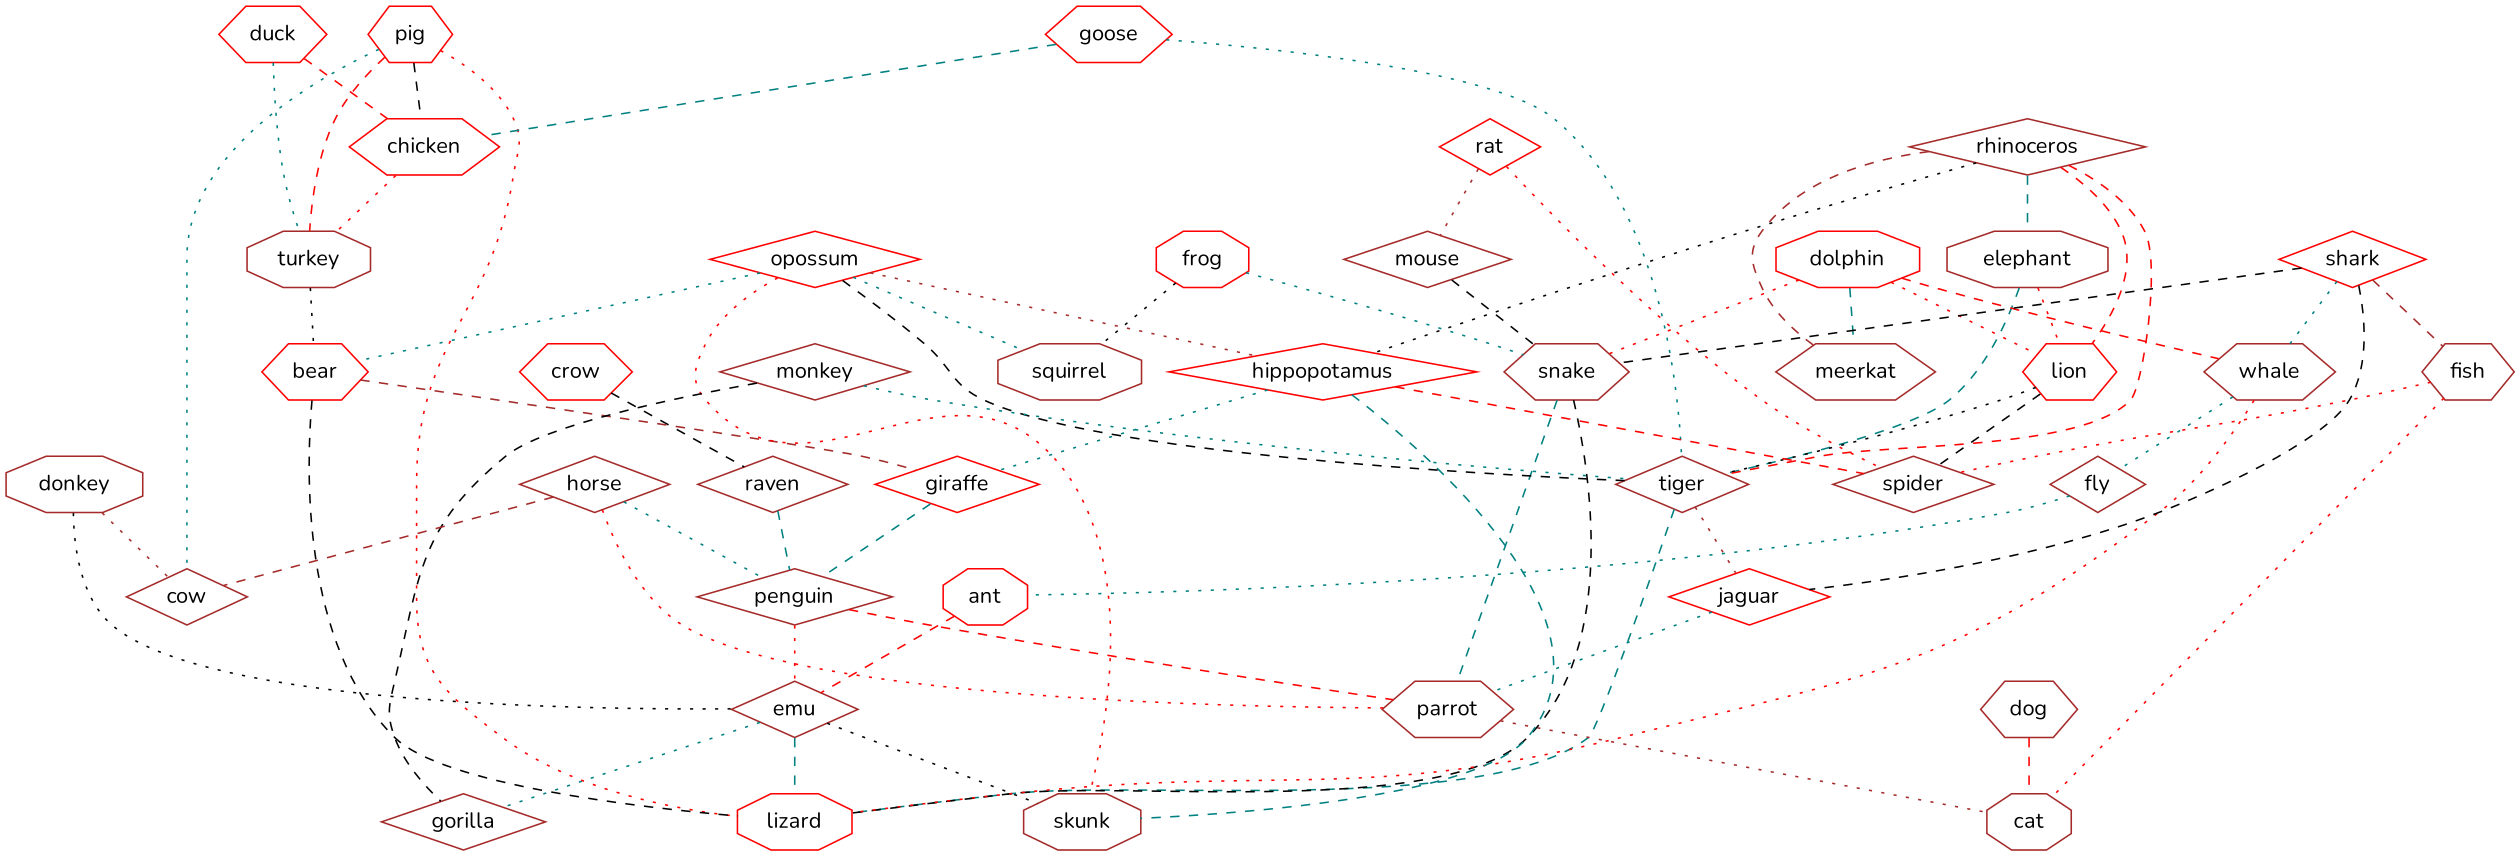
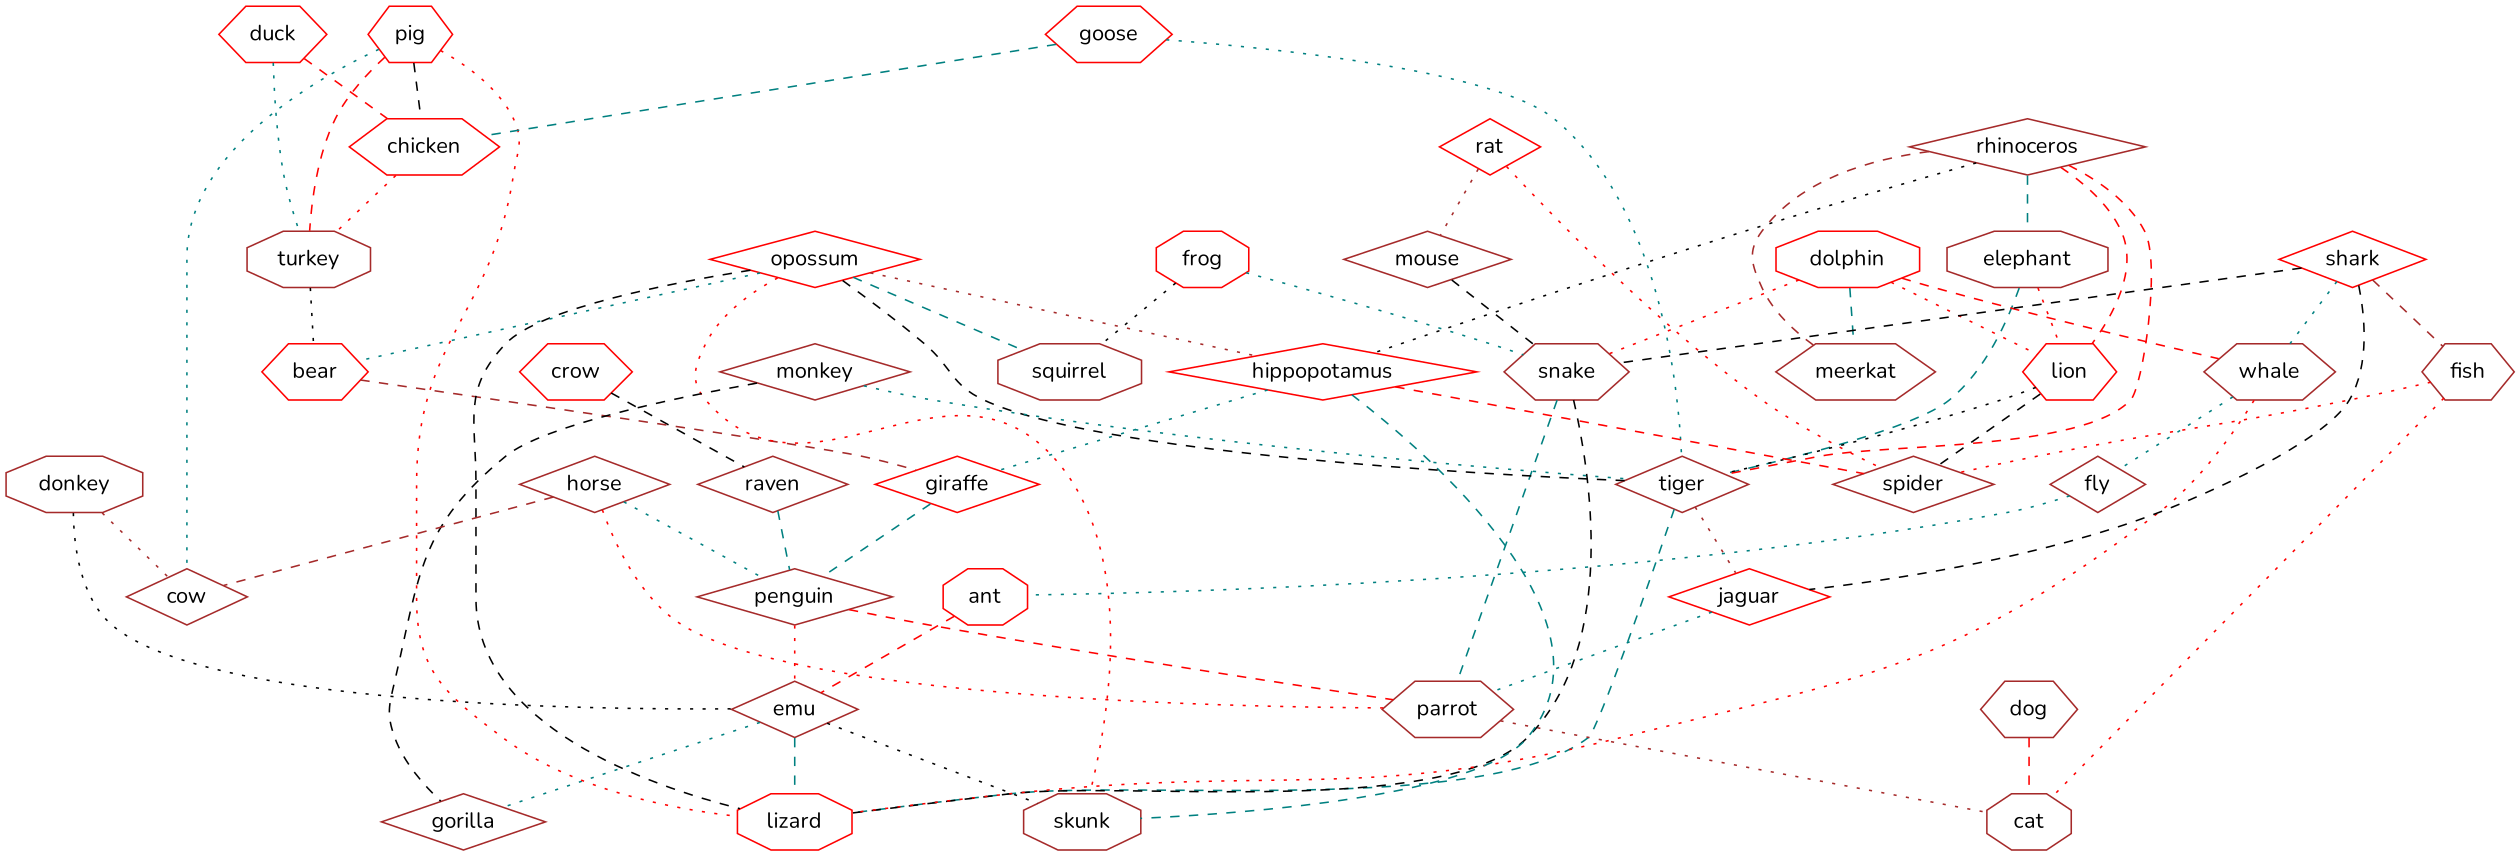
edge "opossum" -- "squirrel": style dotted -> dashed
edge "bear" -- "lizard": now "opossum" -- "lizard"
